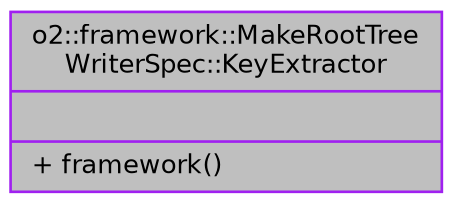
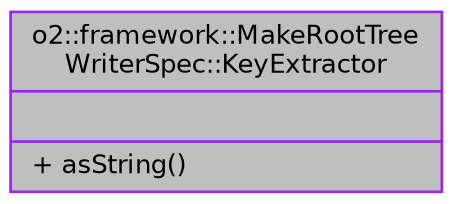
node "o2::framework::MakeRootTree": text "+ framework()" -> "+ asString()"
